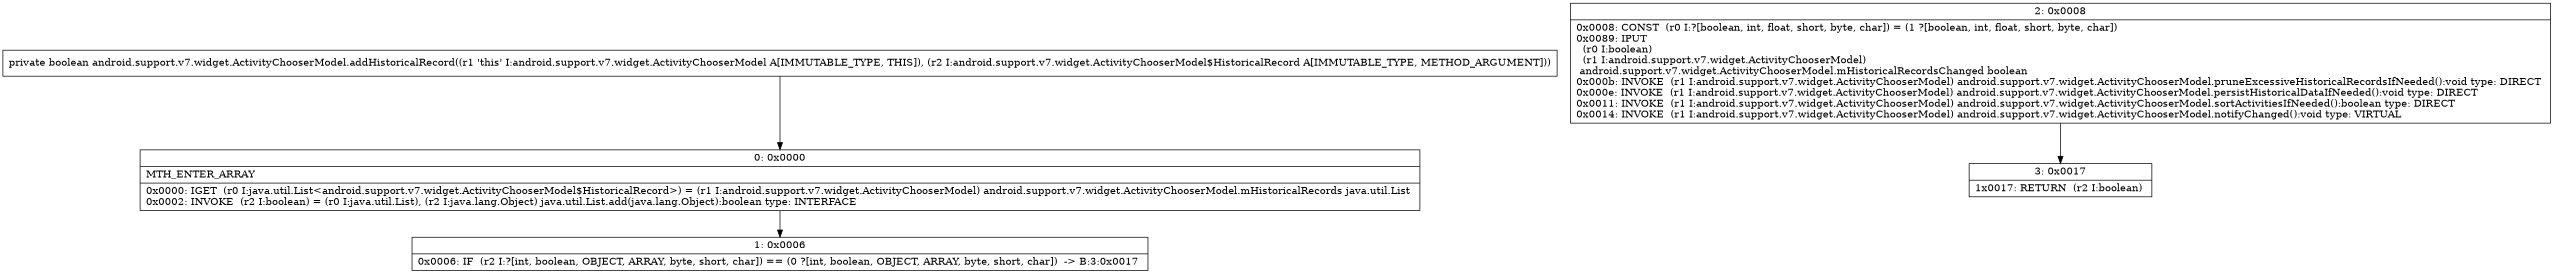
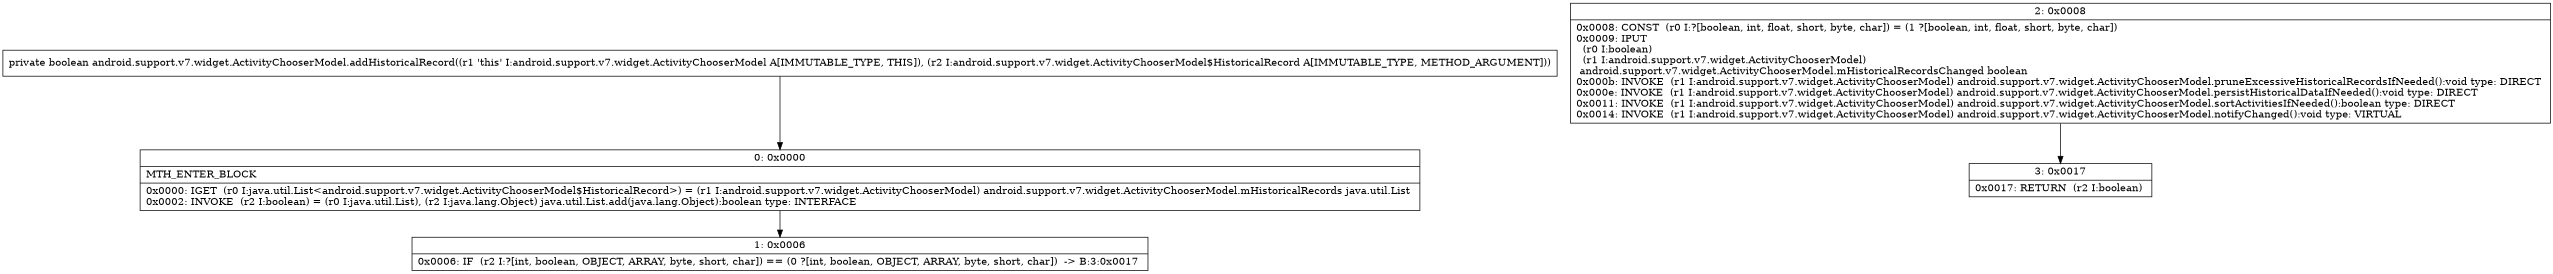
node "2: 0x0008": text "0x0089: IPUT" -> "0x0009: IPUT"
node "0: 0x0000": text "MTH_ENTER_ARRAY" -> "MTH_ENTER_BLOCK"
node "3: 0x0017": text "1x0017: RETURN  (r2 I:boolean)" -> "0x0017: RETURN  (r2 I:boolean)"
